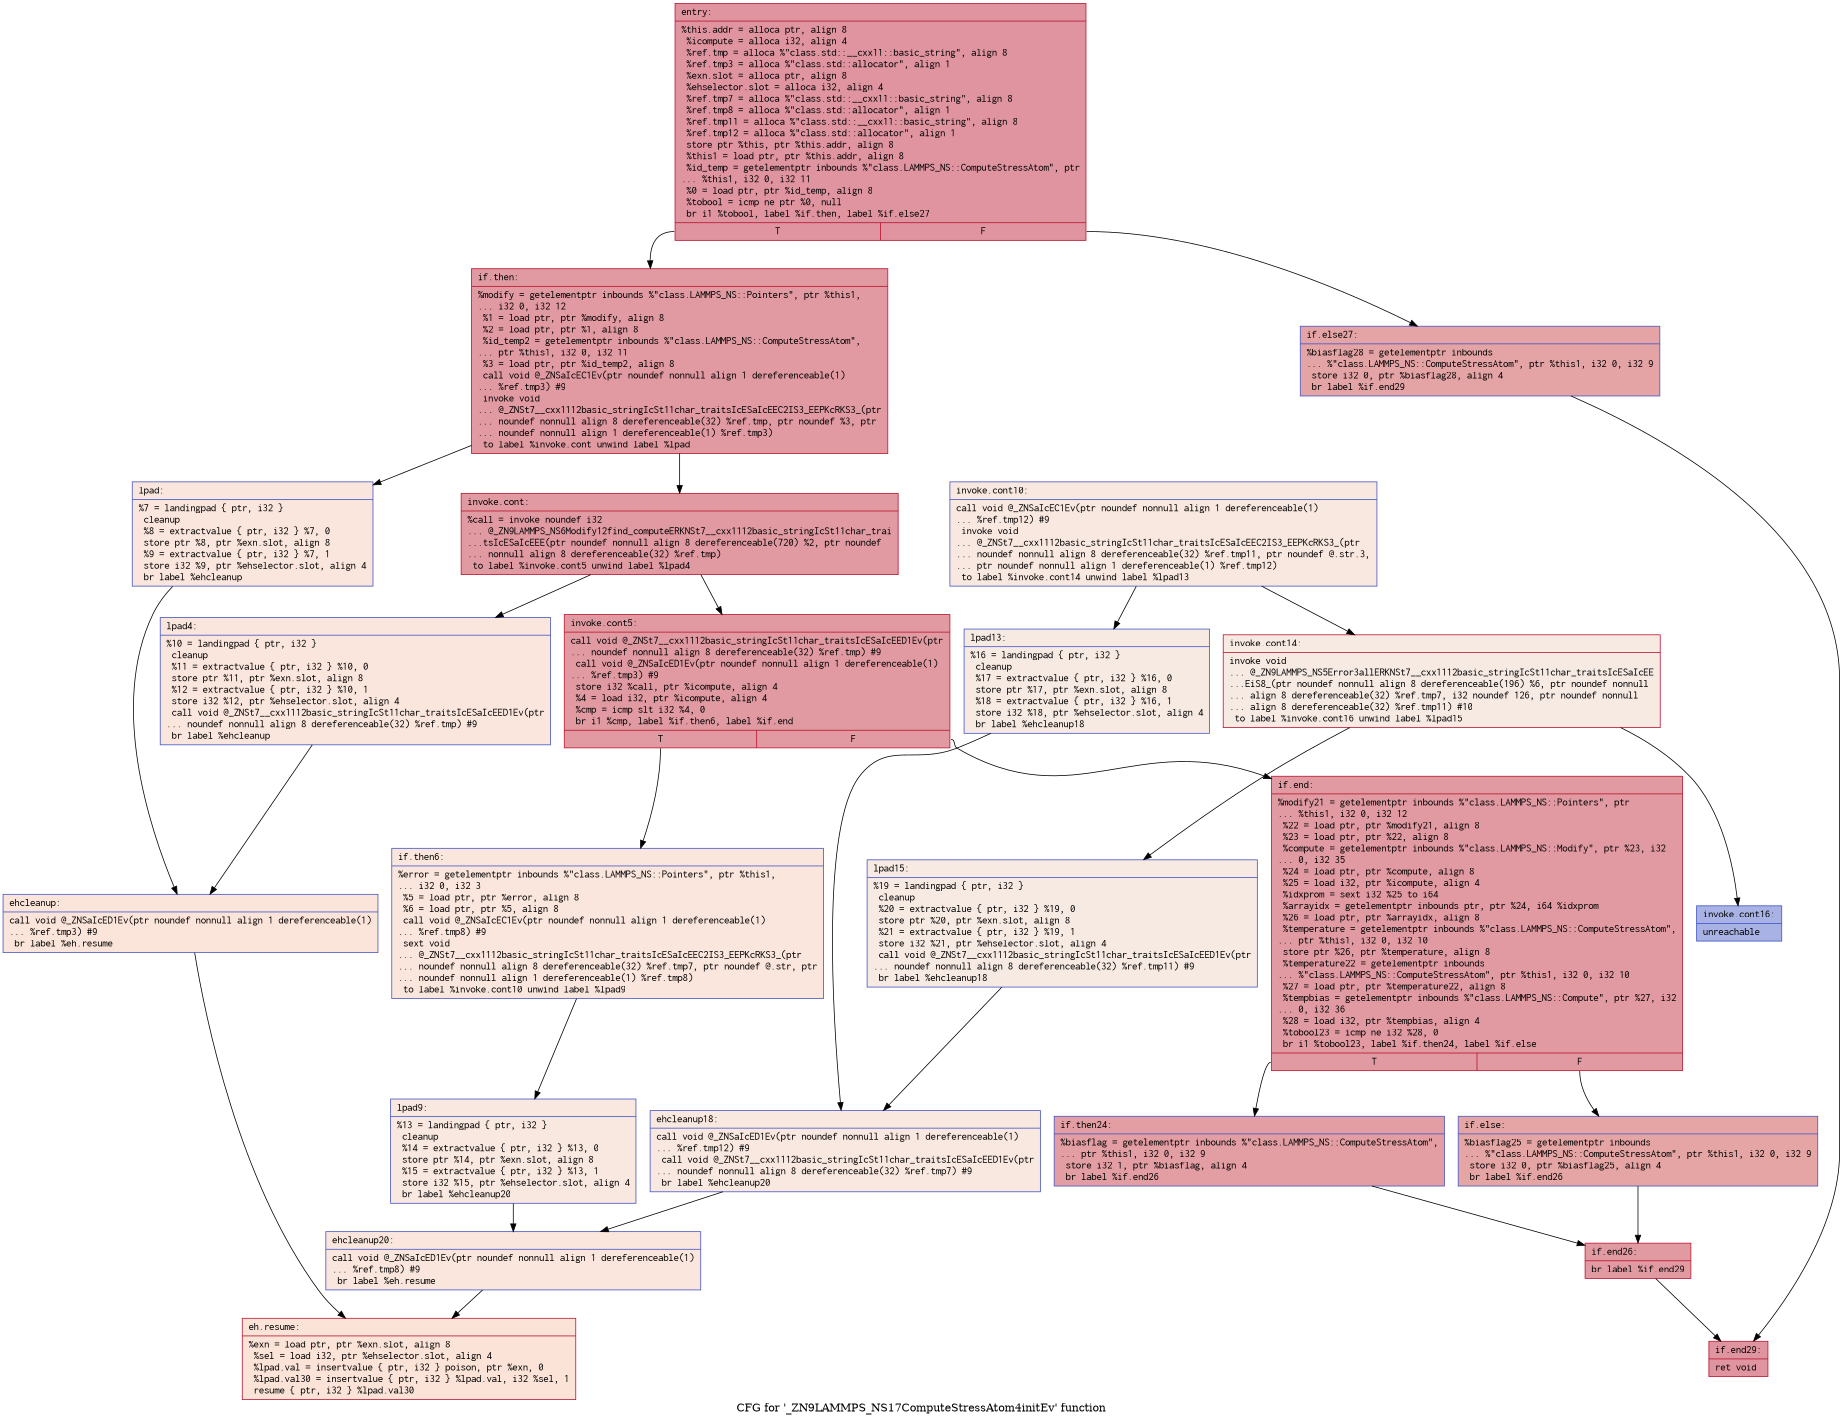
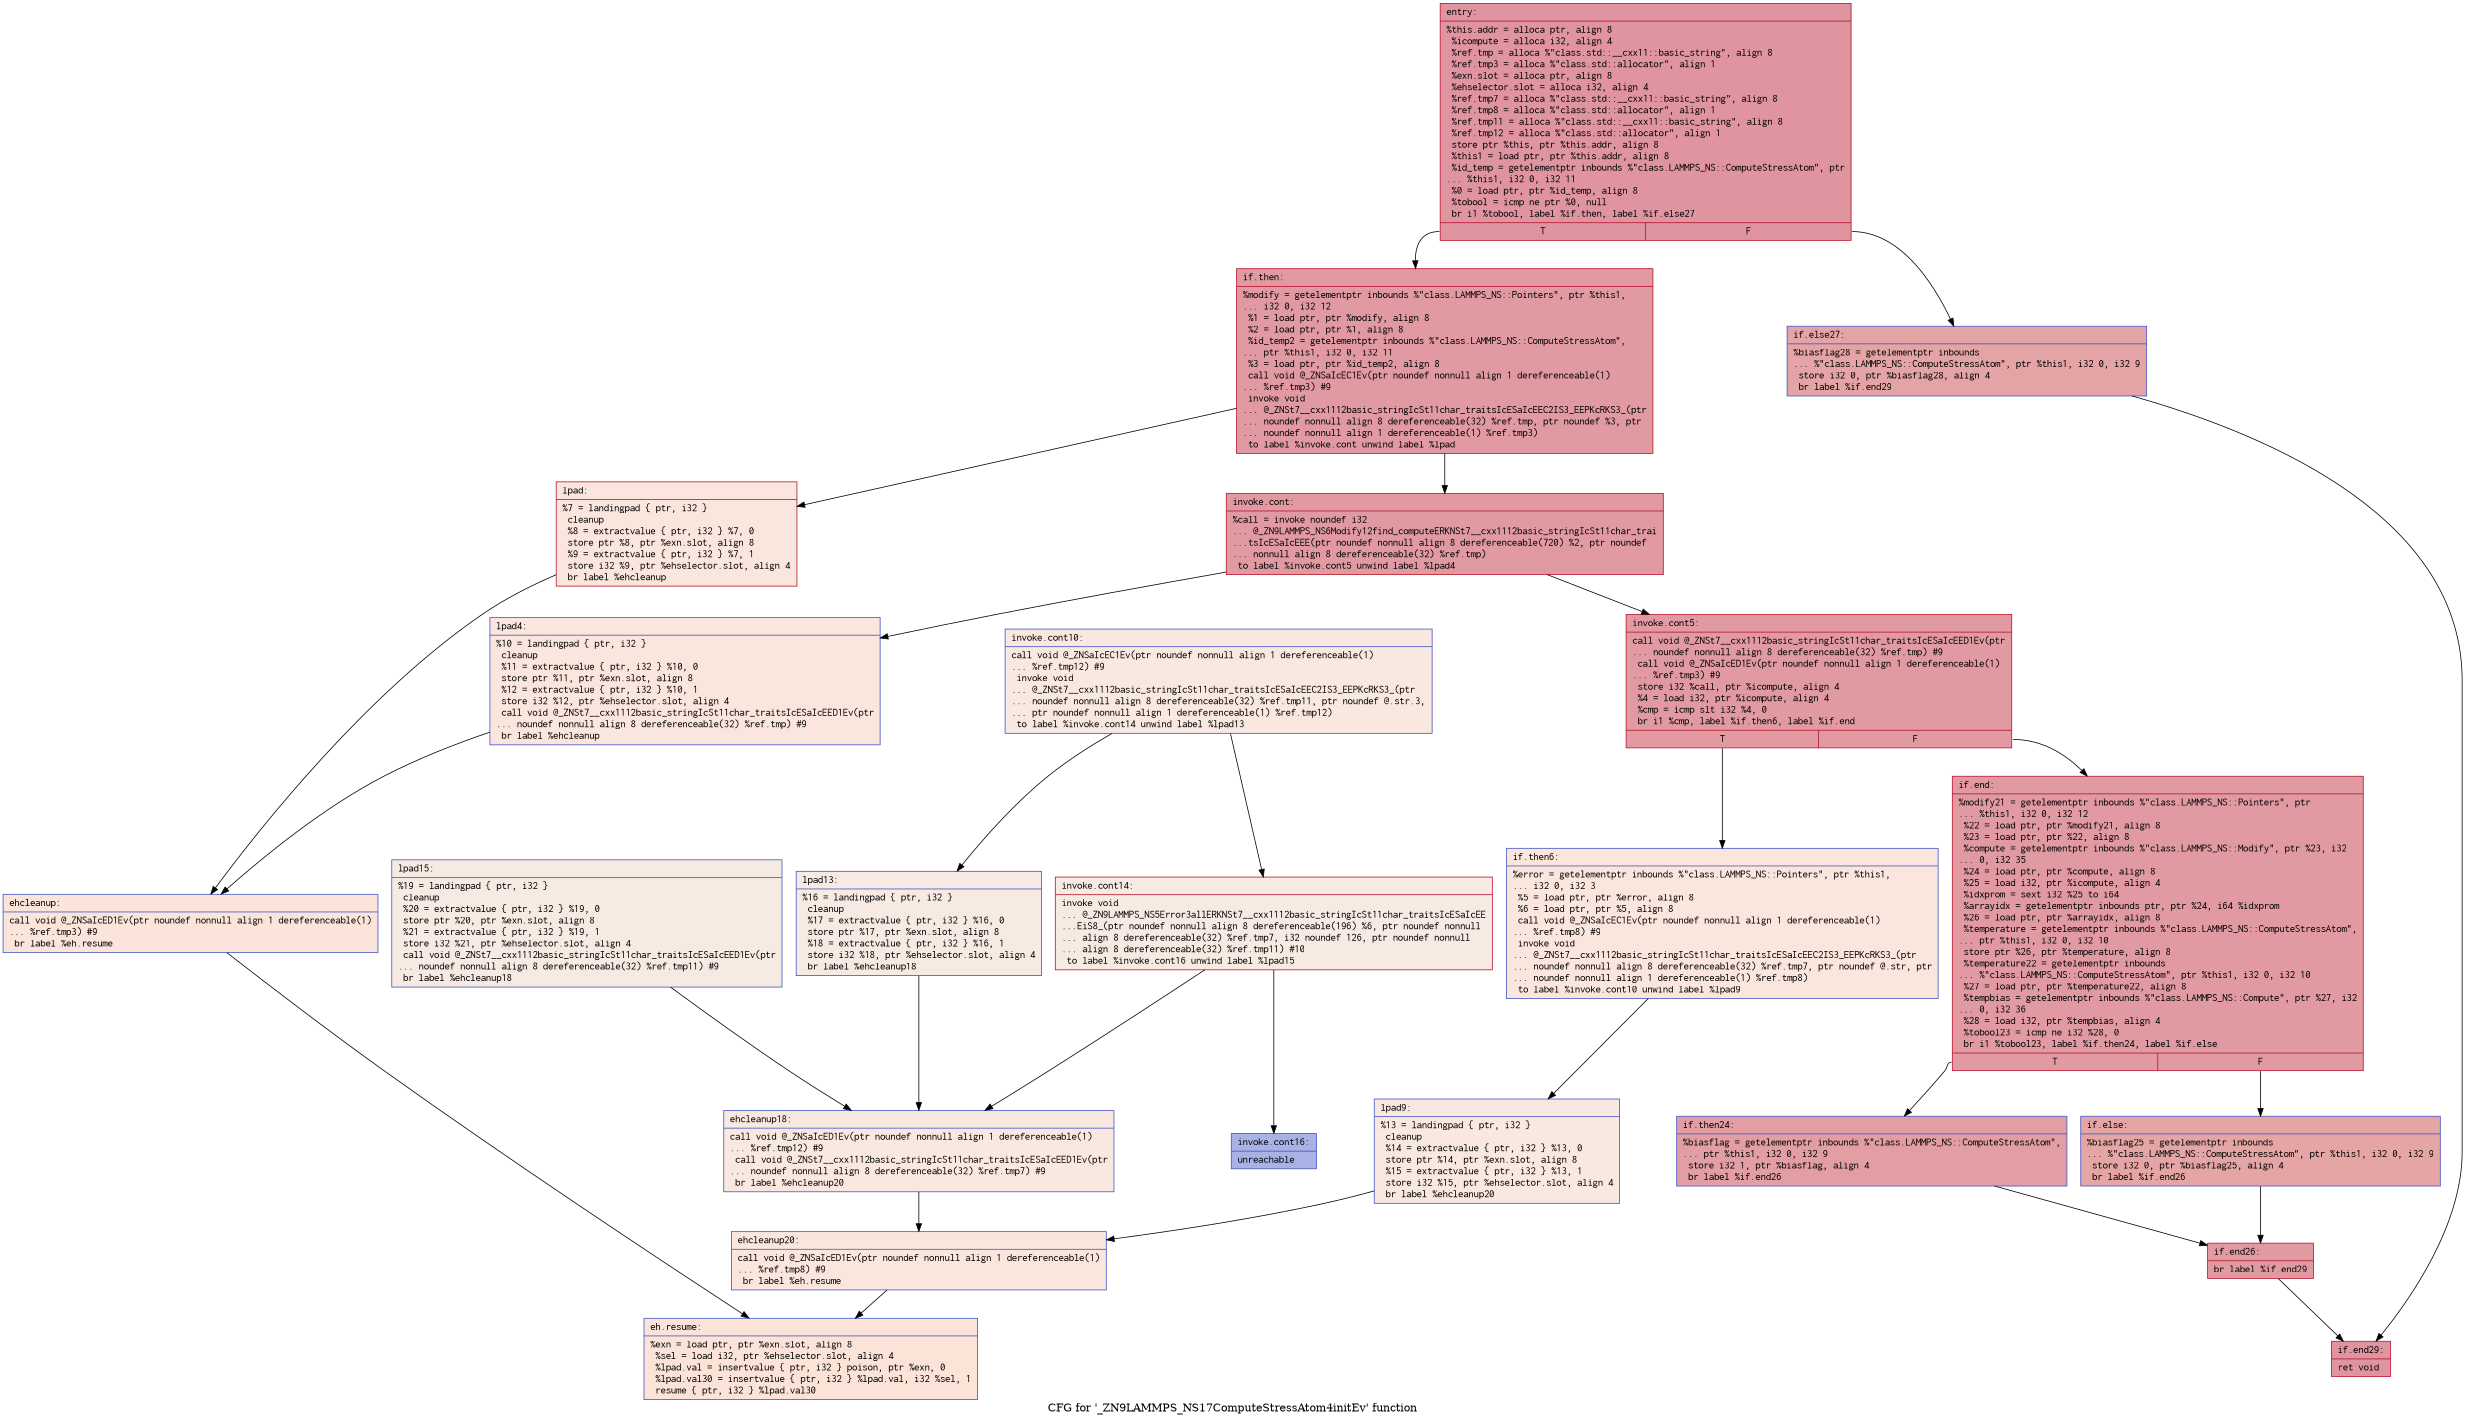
node "lpad:": color #3d50c3ff -> #b70d28ff
edge "invoke.cont14:" -> "lpad15:": now "invoke.cont14:" -> "ehcleanup18:"
node "if.then6:": text "sext void" -> "invoke void"
node "eh.resume:": color #b70d28ff -> #3d50c3ff
